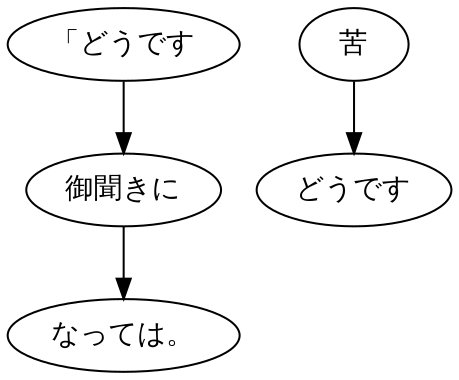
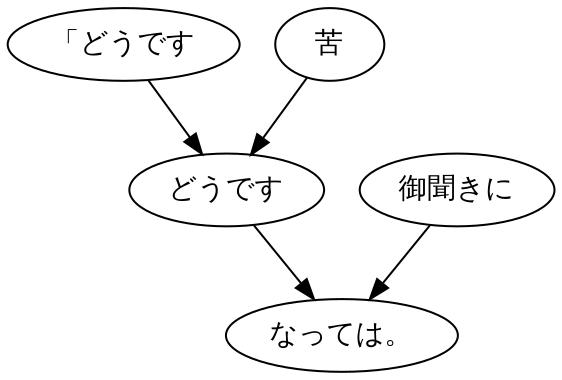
edge "「どうです" -> "御聞きに": now "「どうです" -> "どうです"
edge "どうです" -> "なっては。": added
